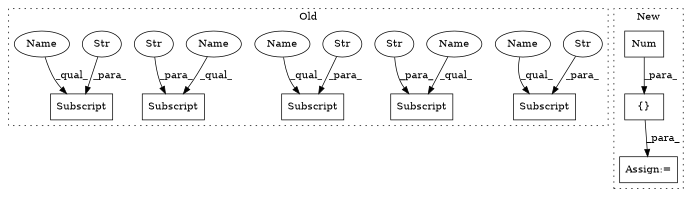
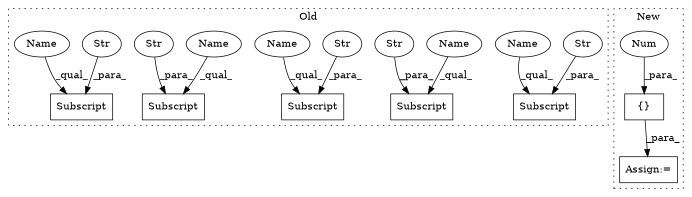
node "Num": shape box -> ellipse
